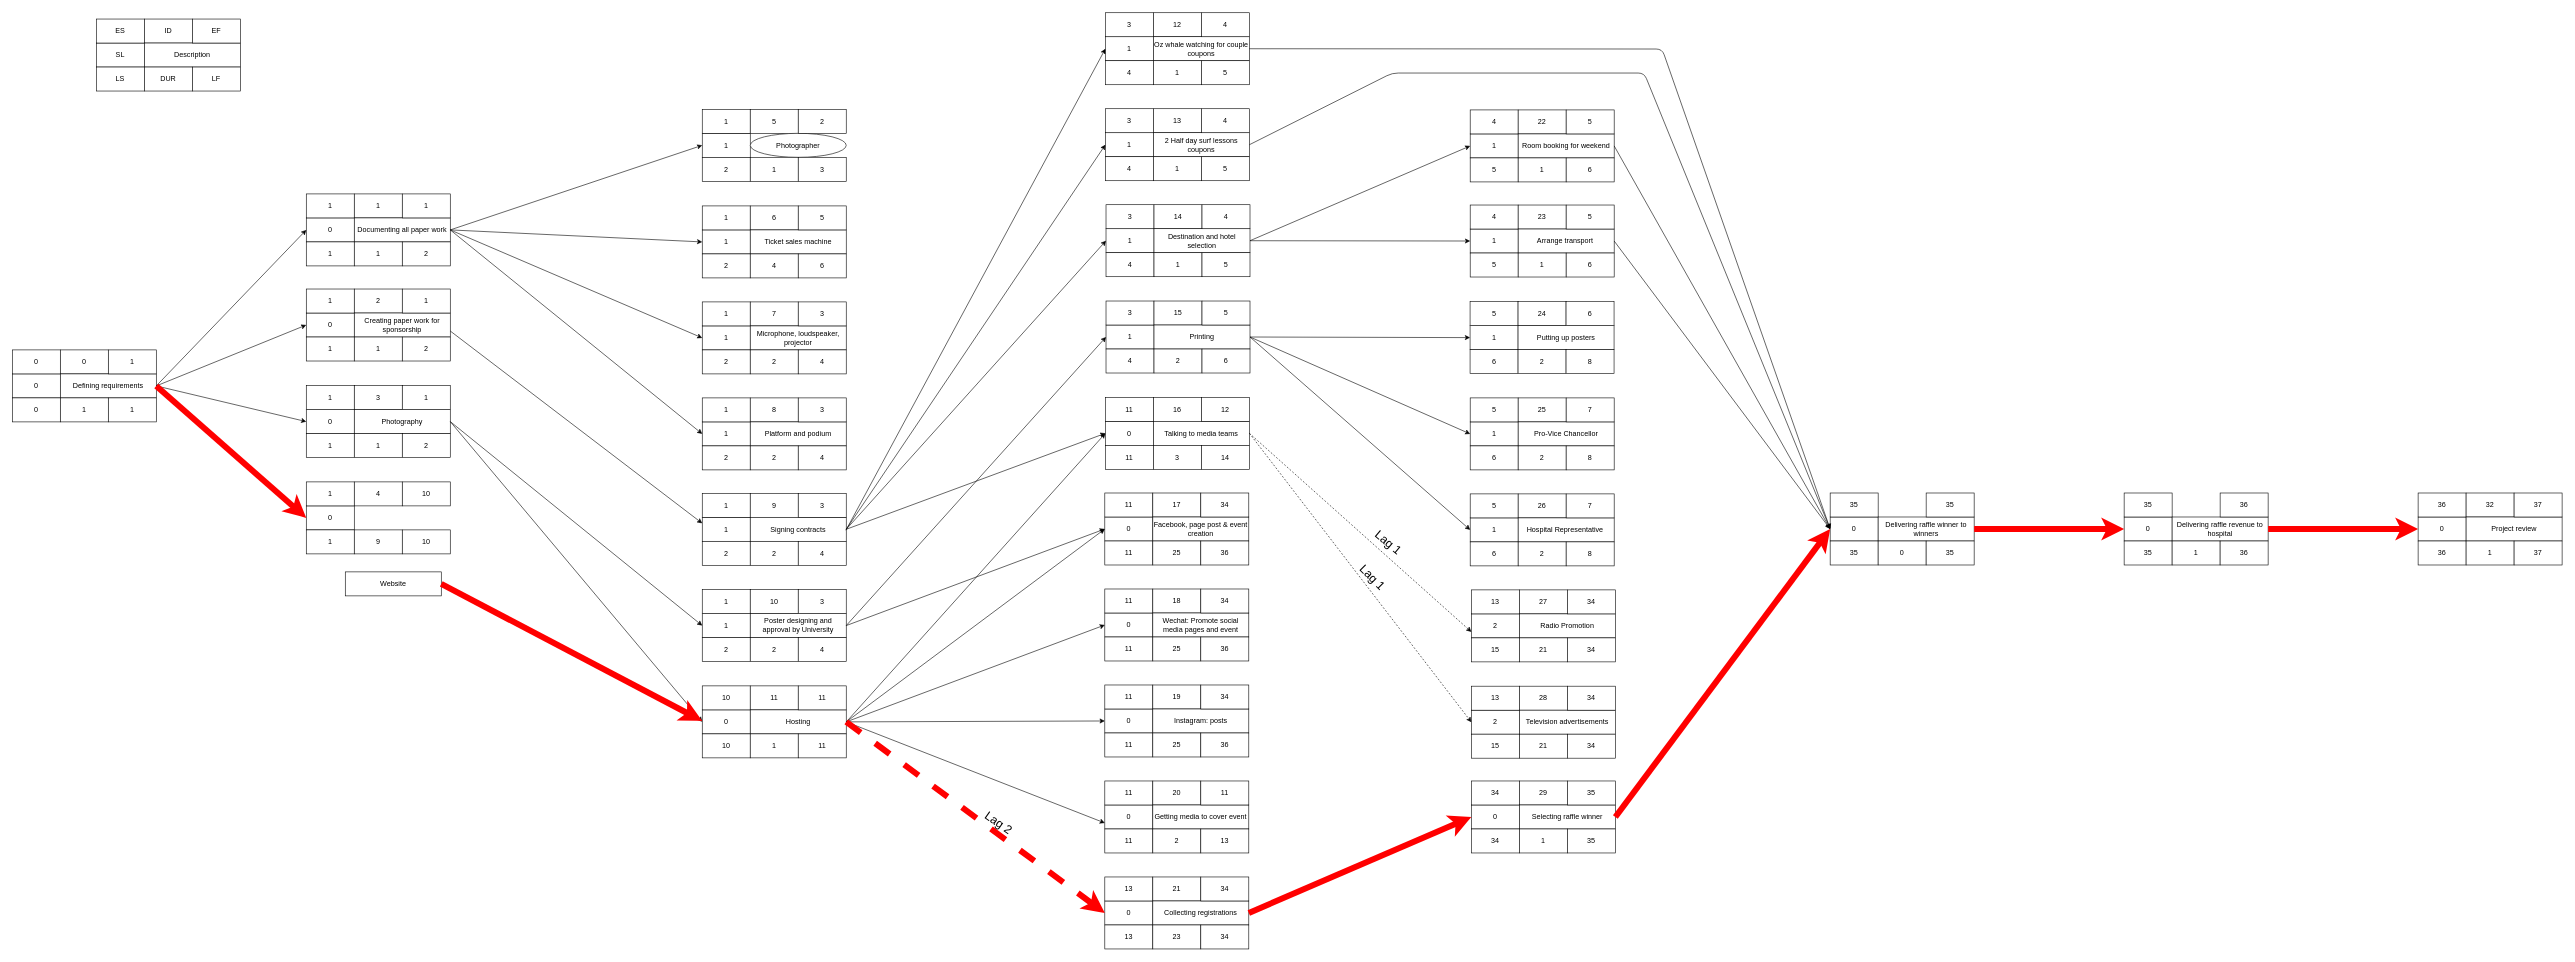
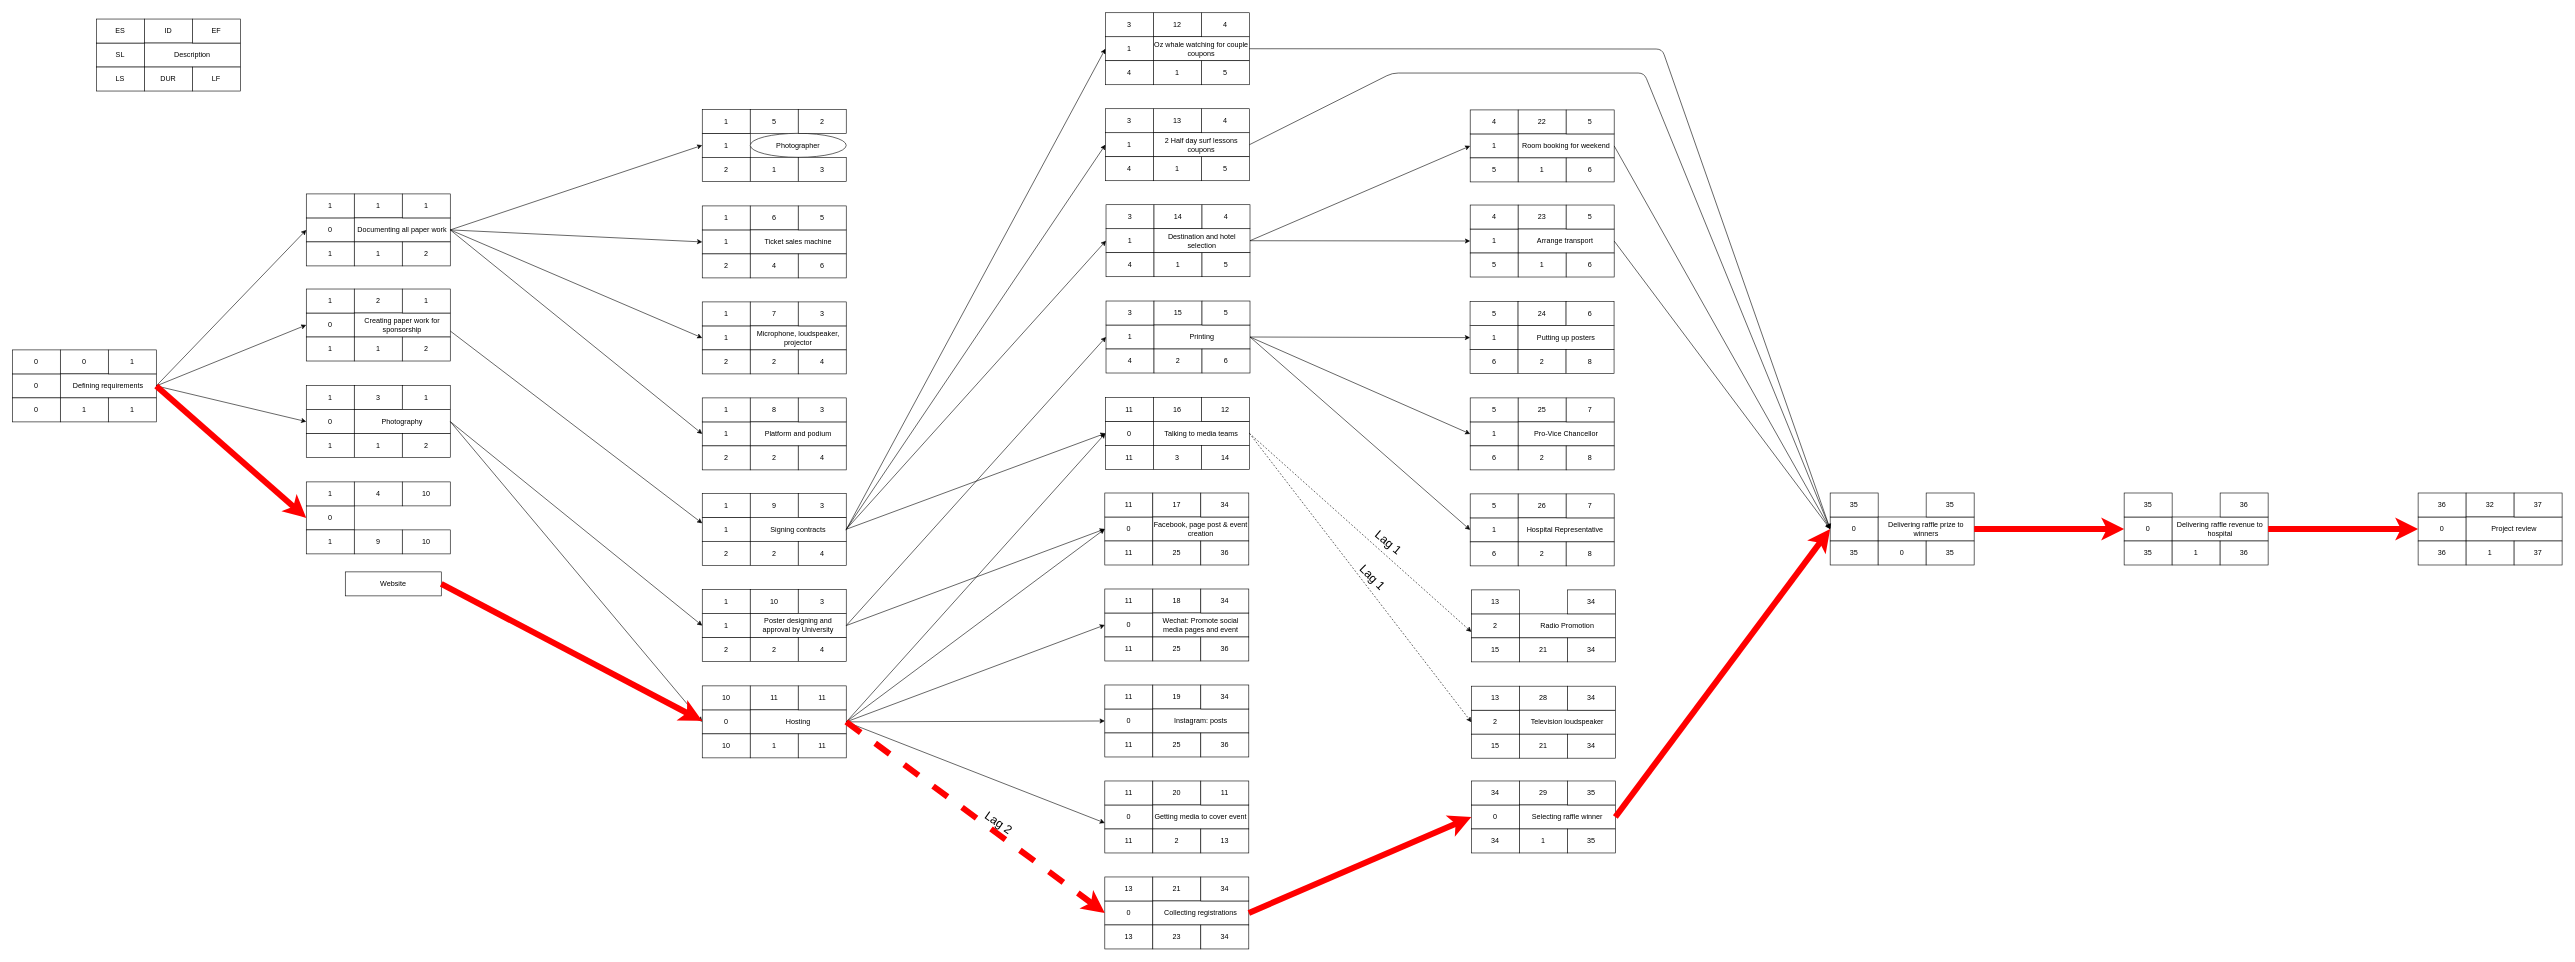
node "Delivering raffle winner to winners": label "Delivering raffle winner to winners" -> "Delivering raffle prize to winners"
node "27": removed
node "Television advertisements": label "Television advertisements" -> "Television loudspeaker"
